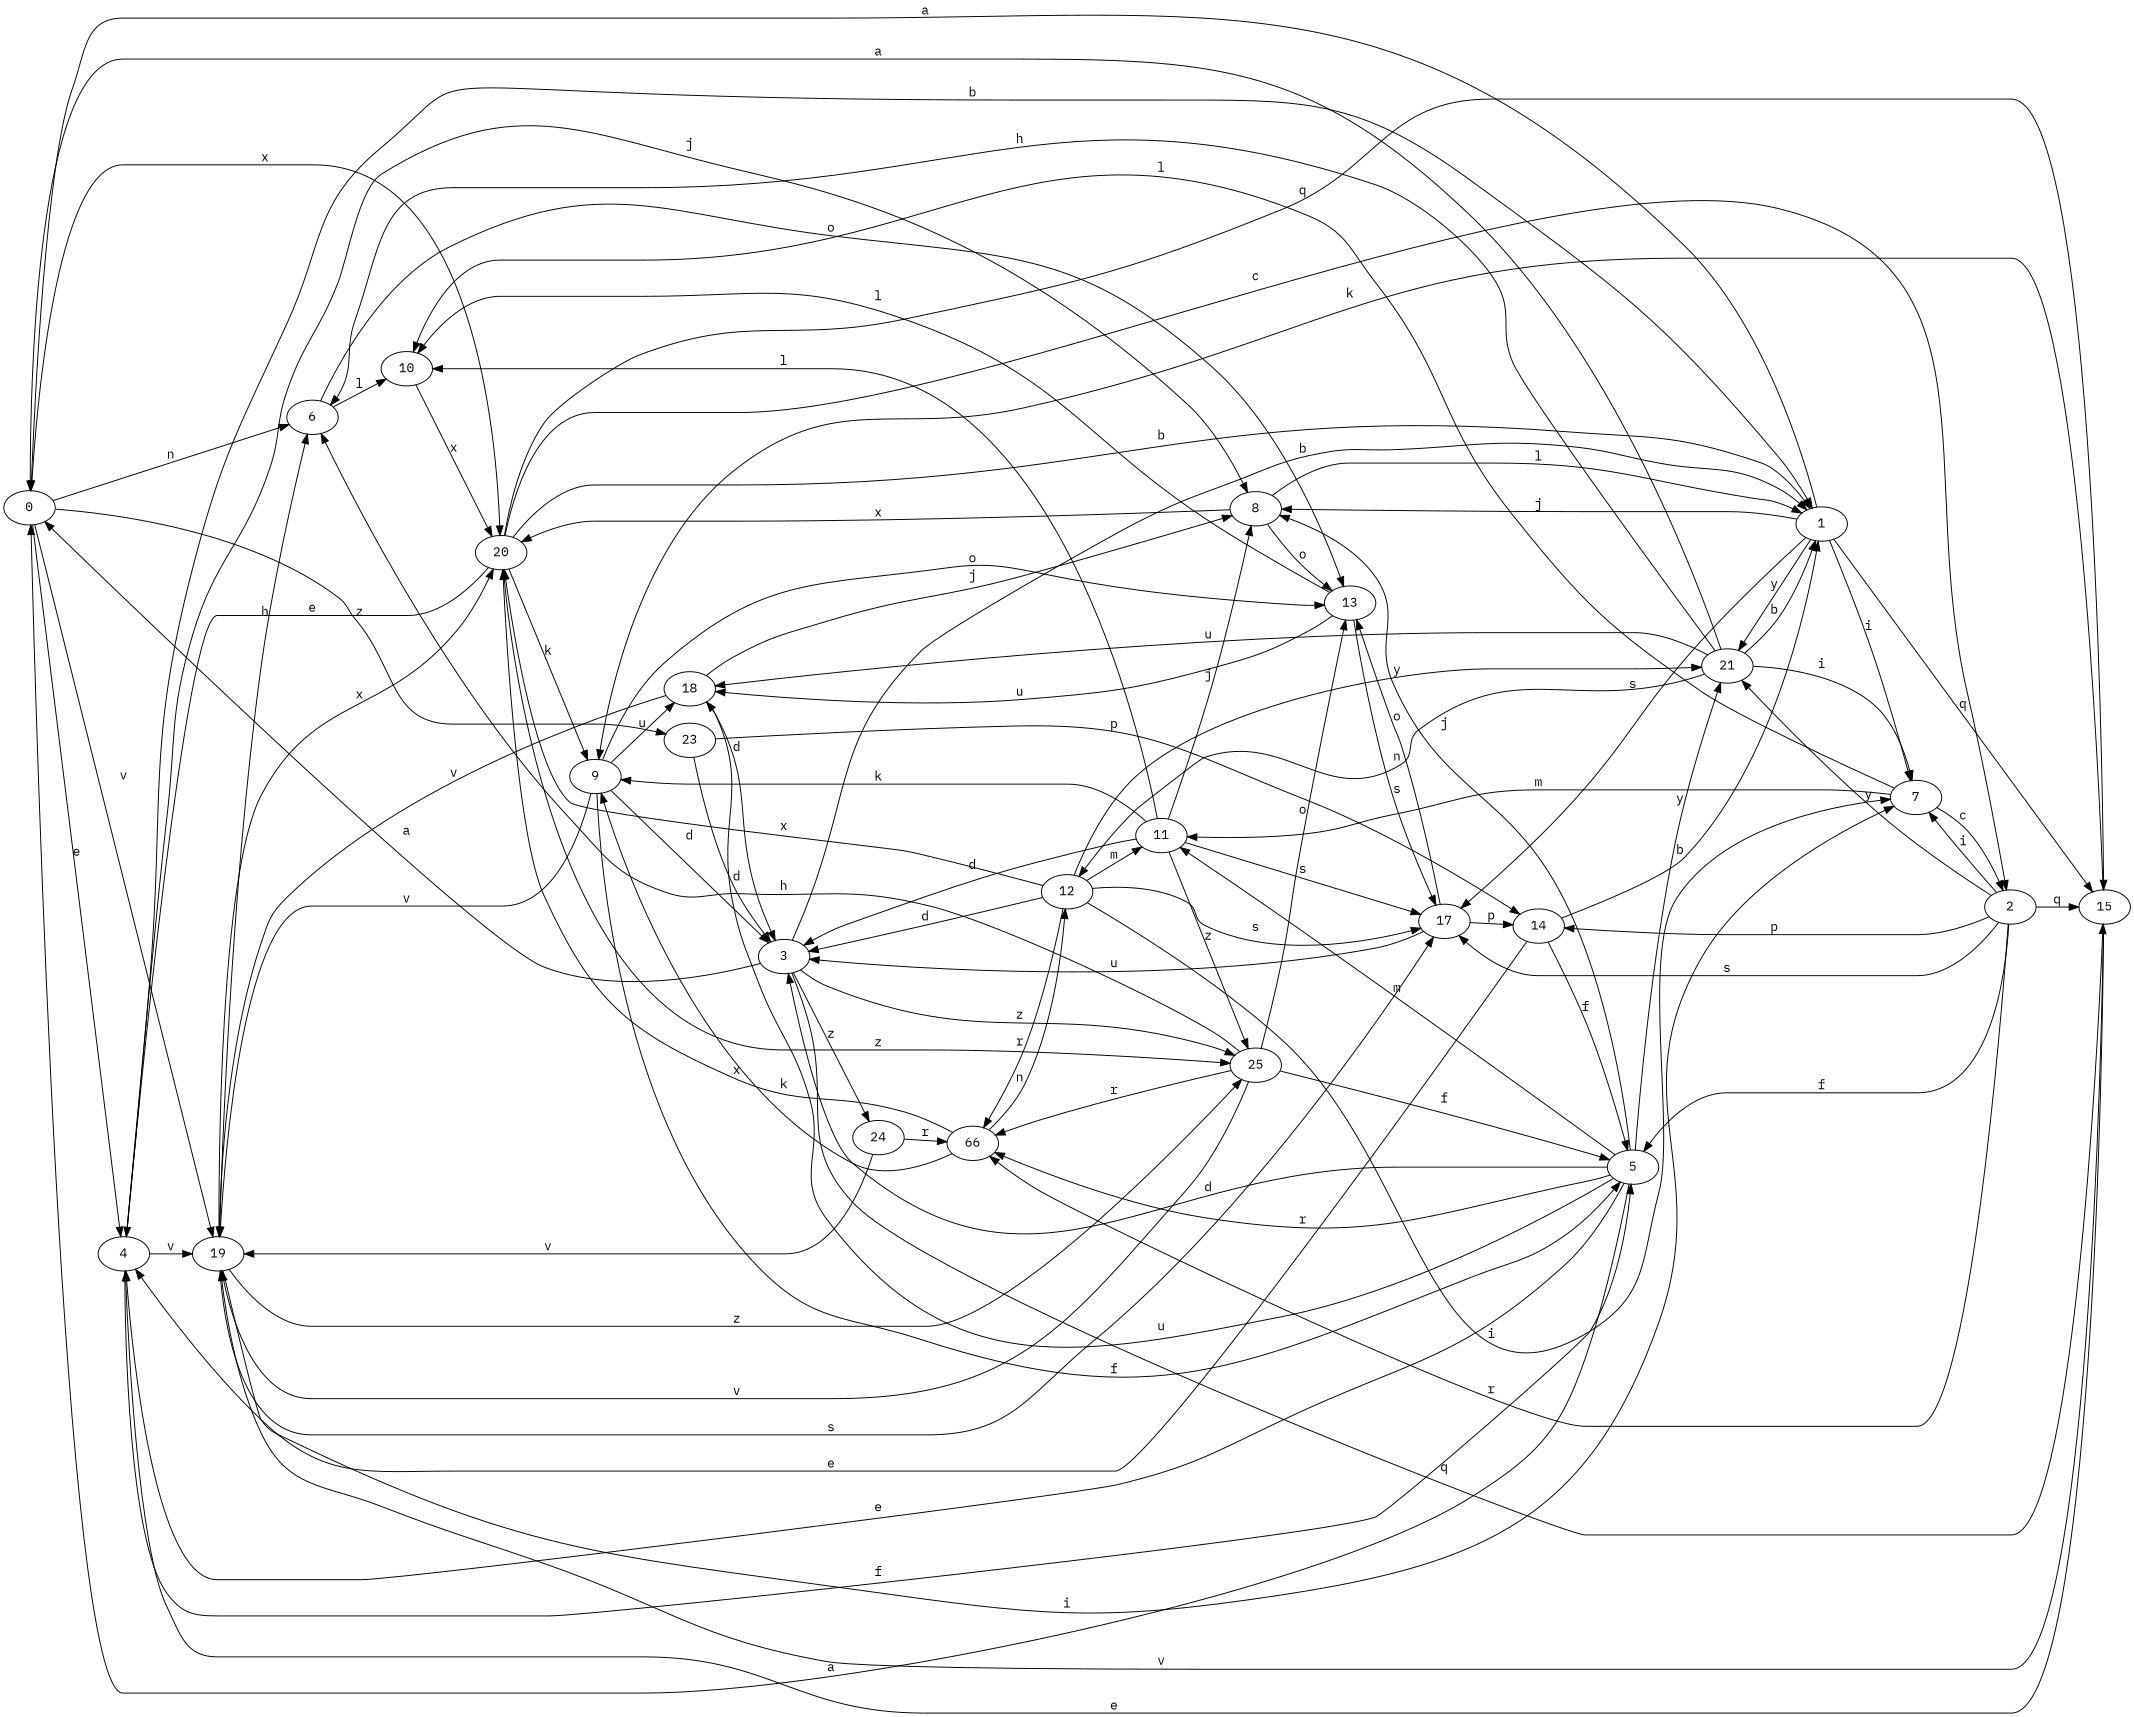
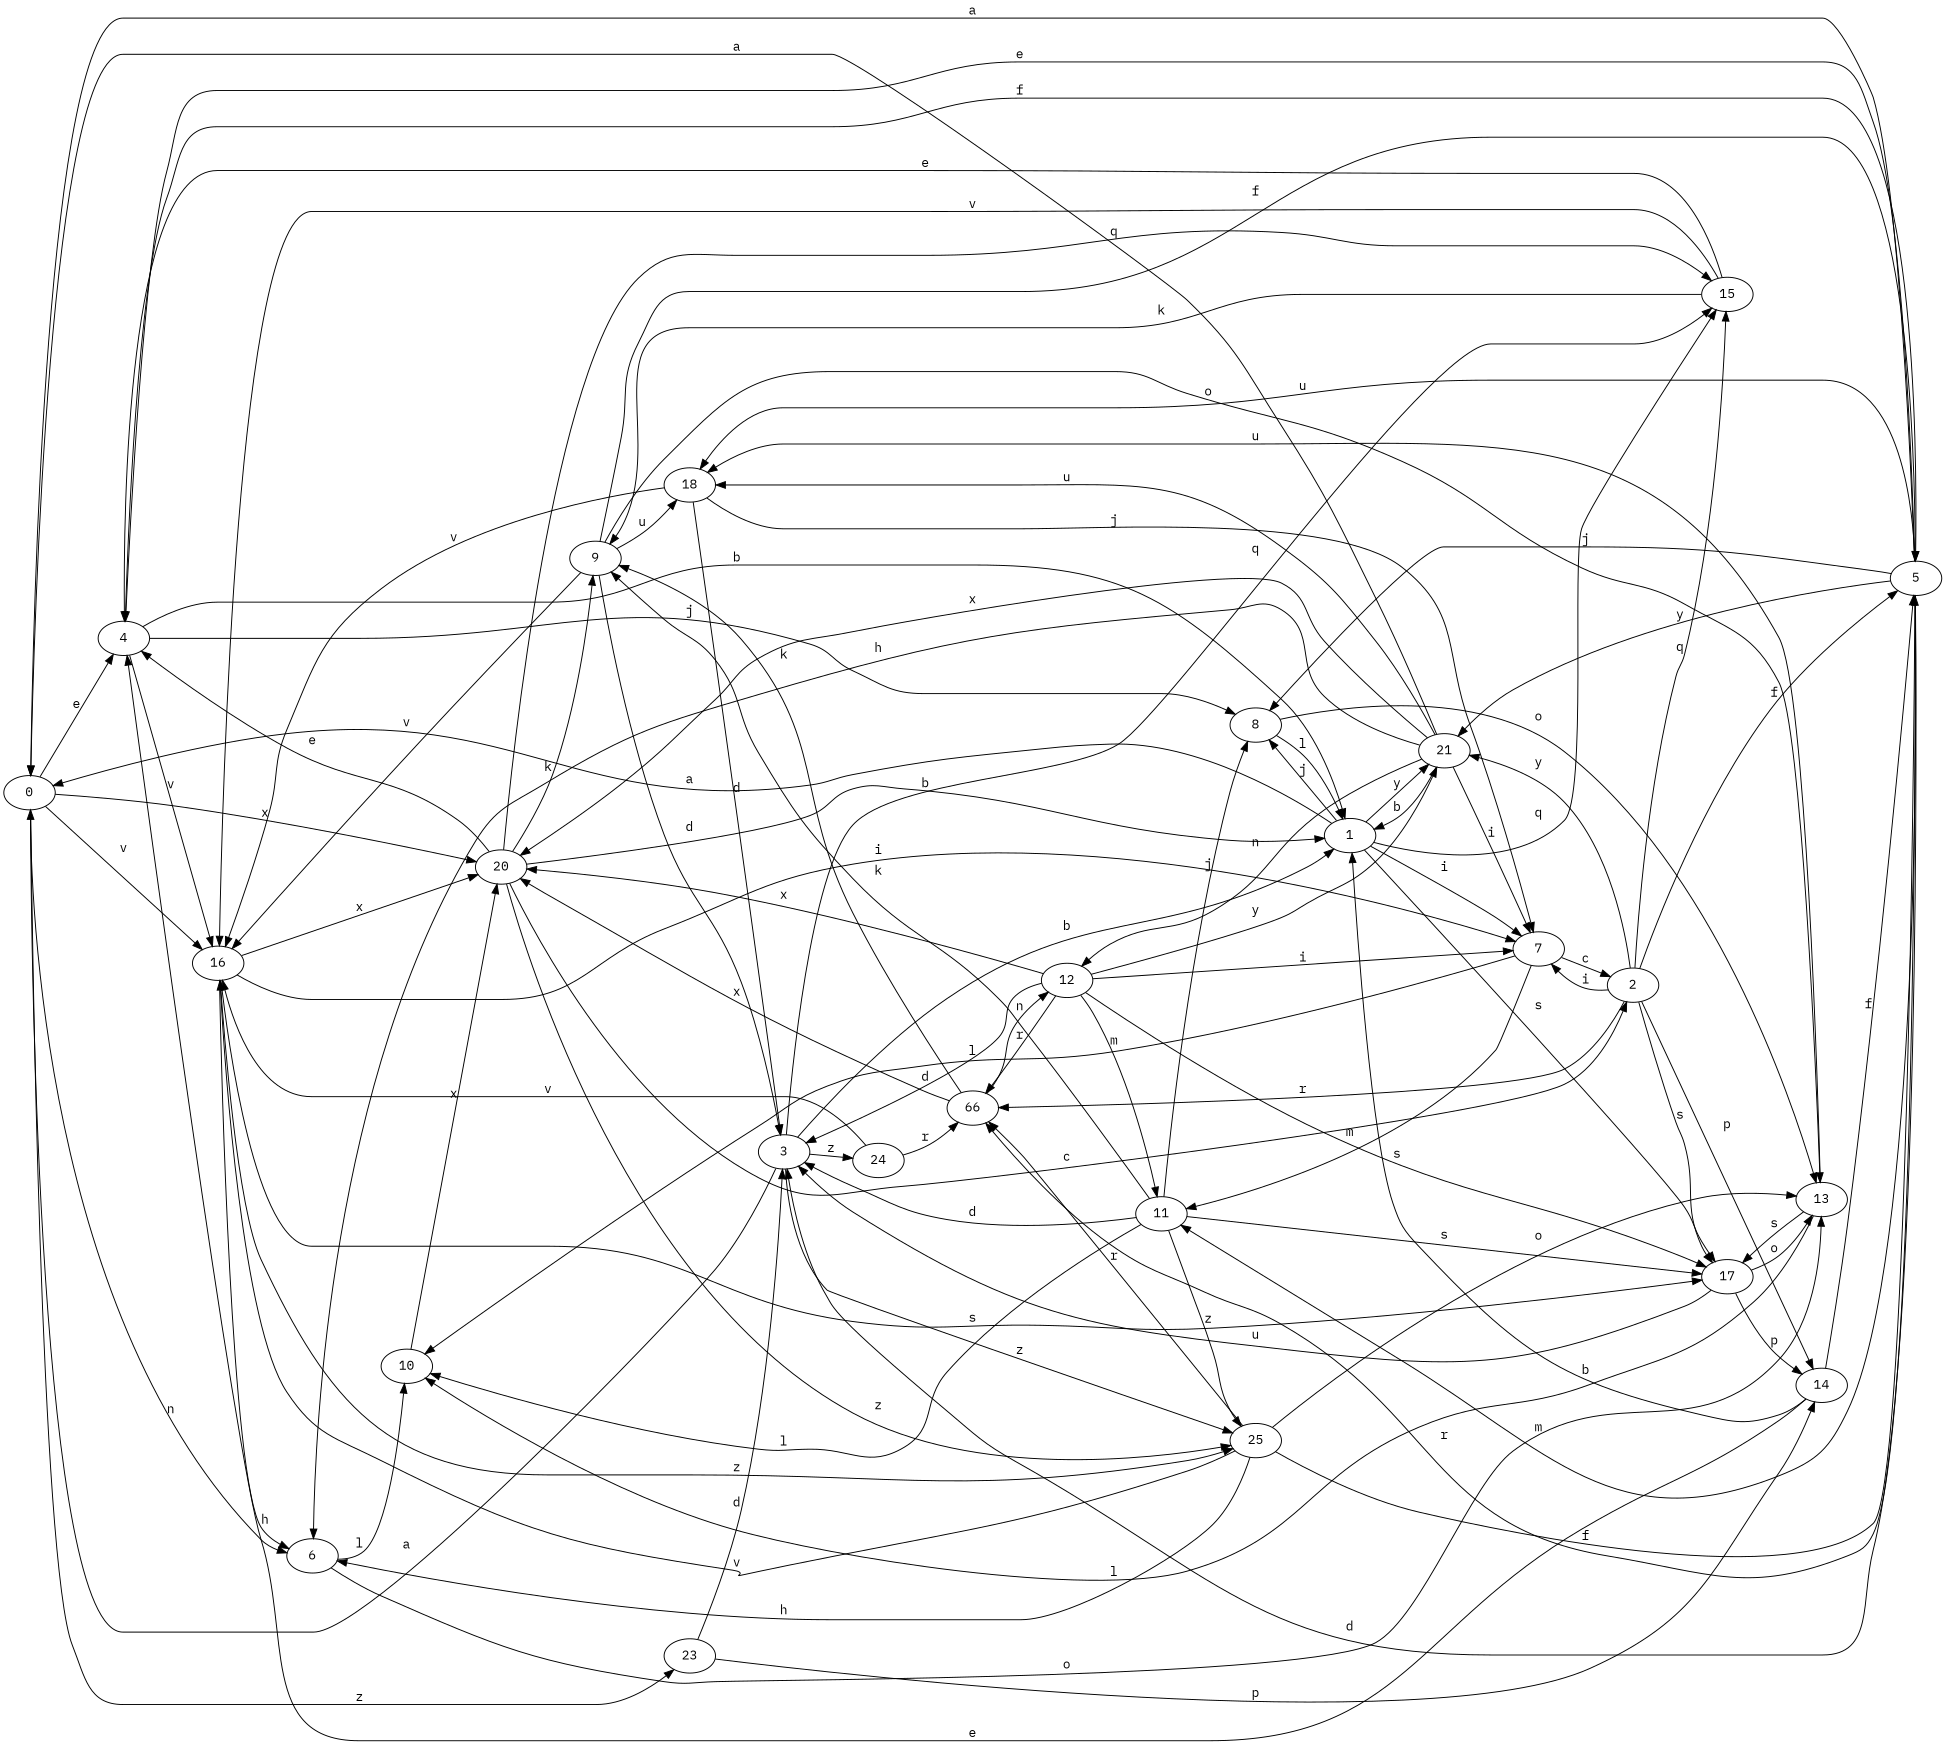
edge "8" -> "20": now "21" -> "20"
edge "18" -> "8": now "18" -> "7"
node "19": label "19" -> "16"
